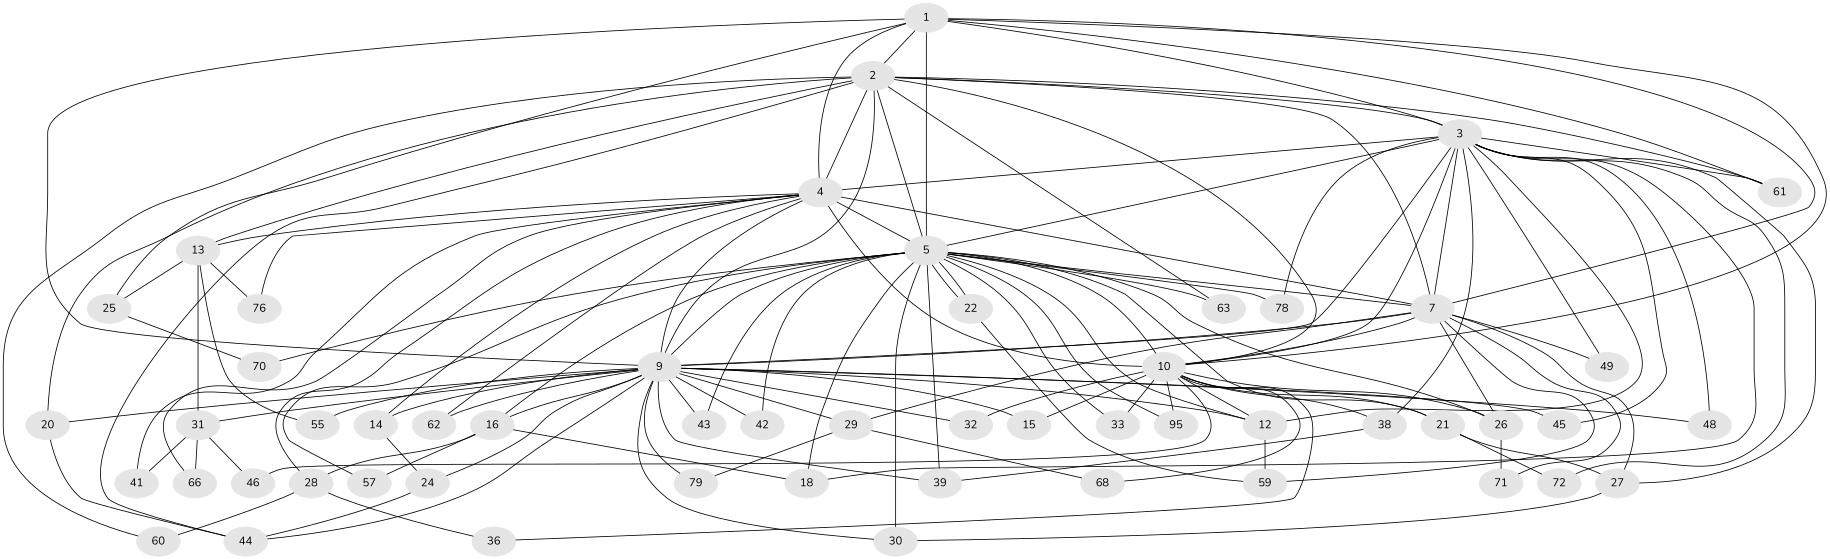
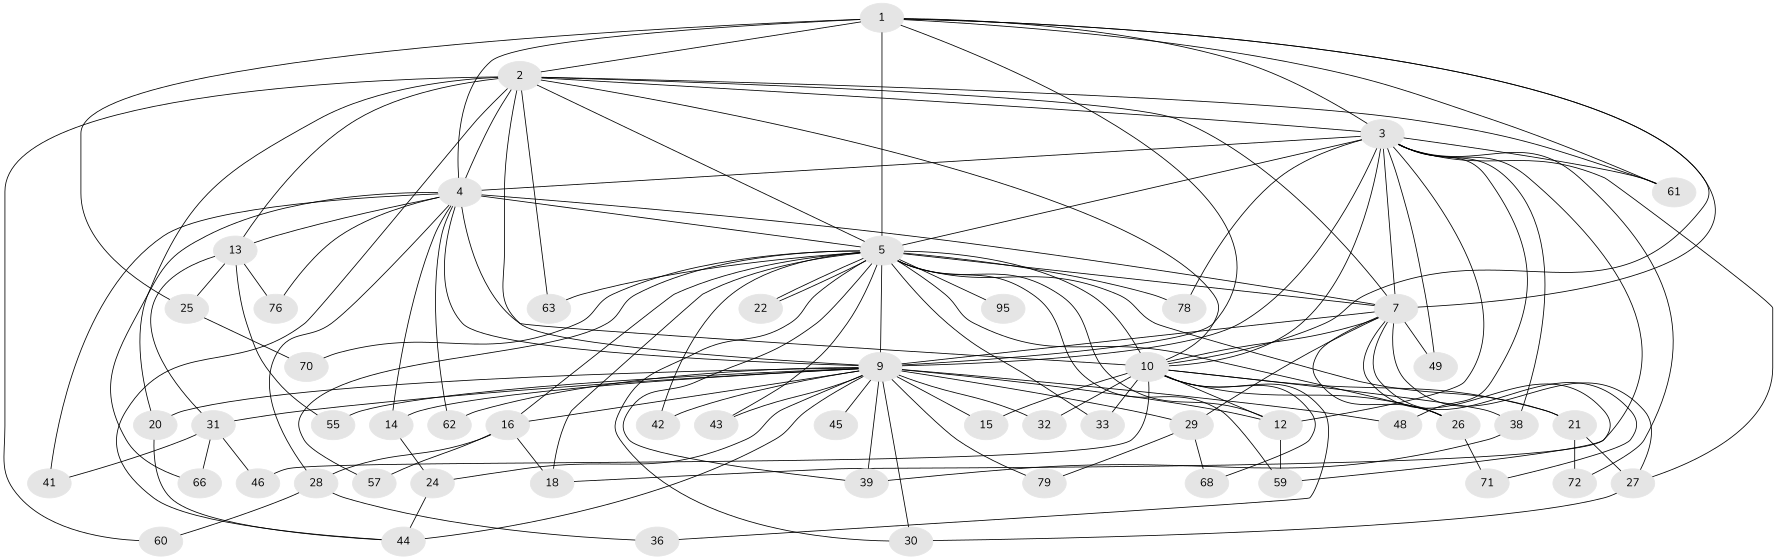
edge "3" -- "45": removed
edge "10" -- "95": removed
edge "22" -- "59": now "5" -- "59"
